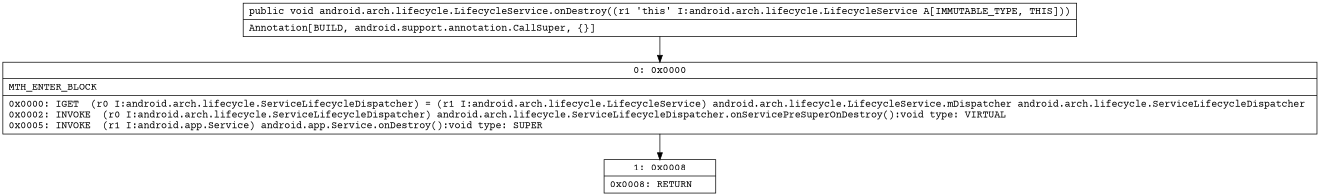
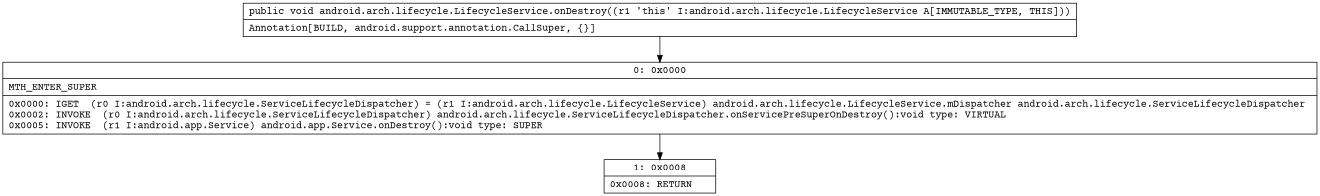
node "0: 0x0000": text "MTH_ENTER_BLOCK" -> "MTH_ENTER_SUPER"
